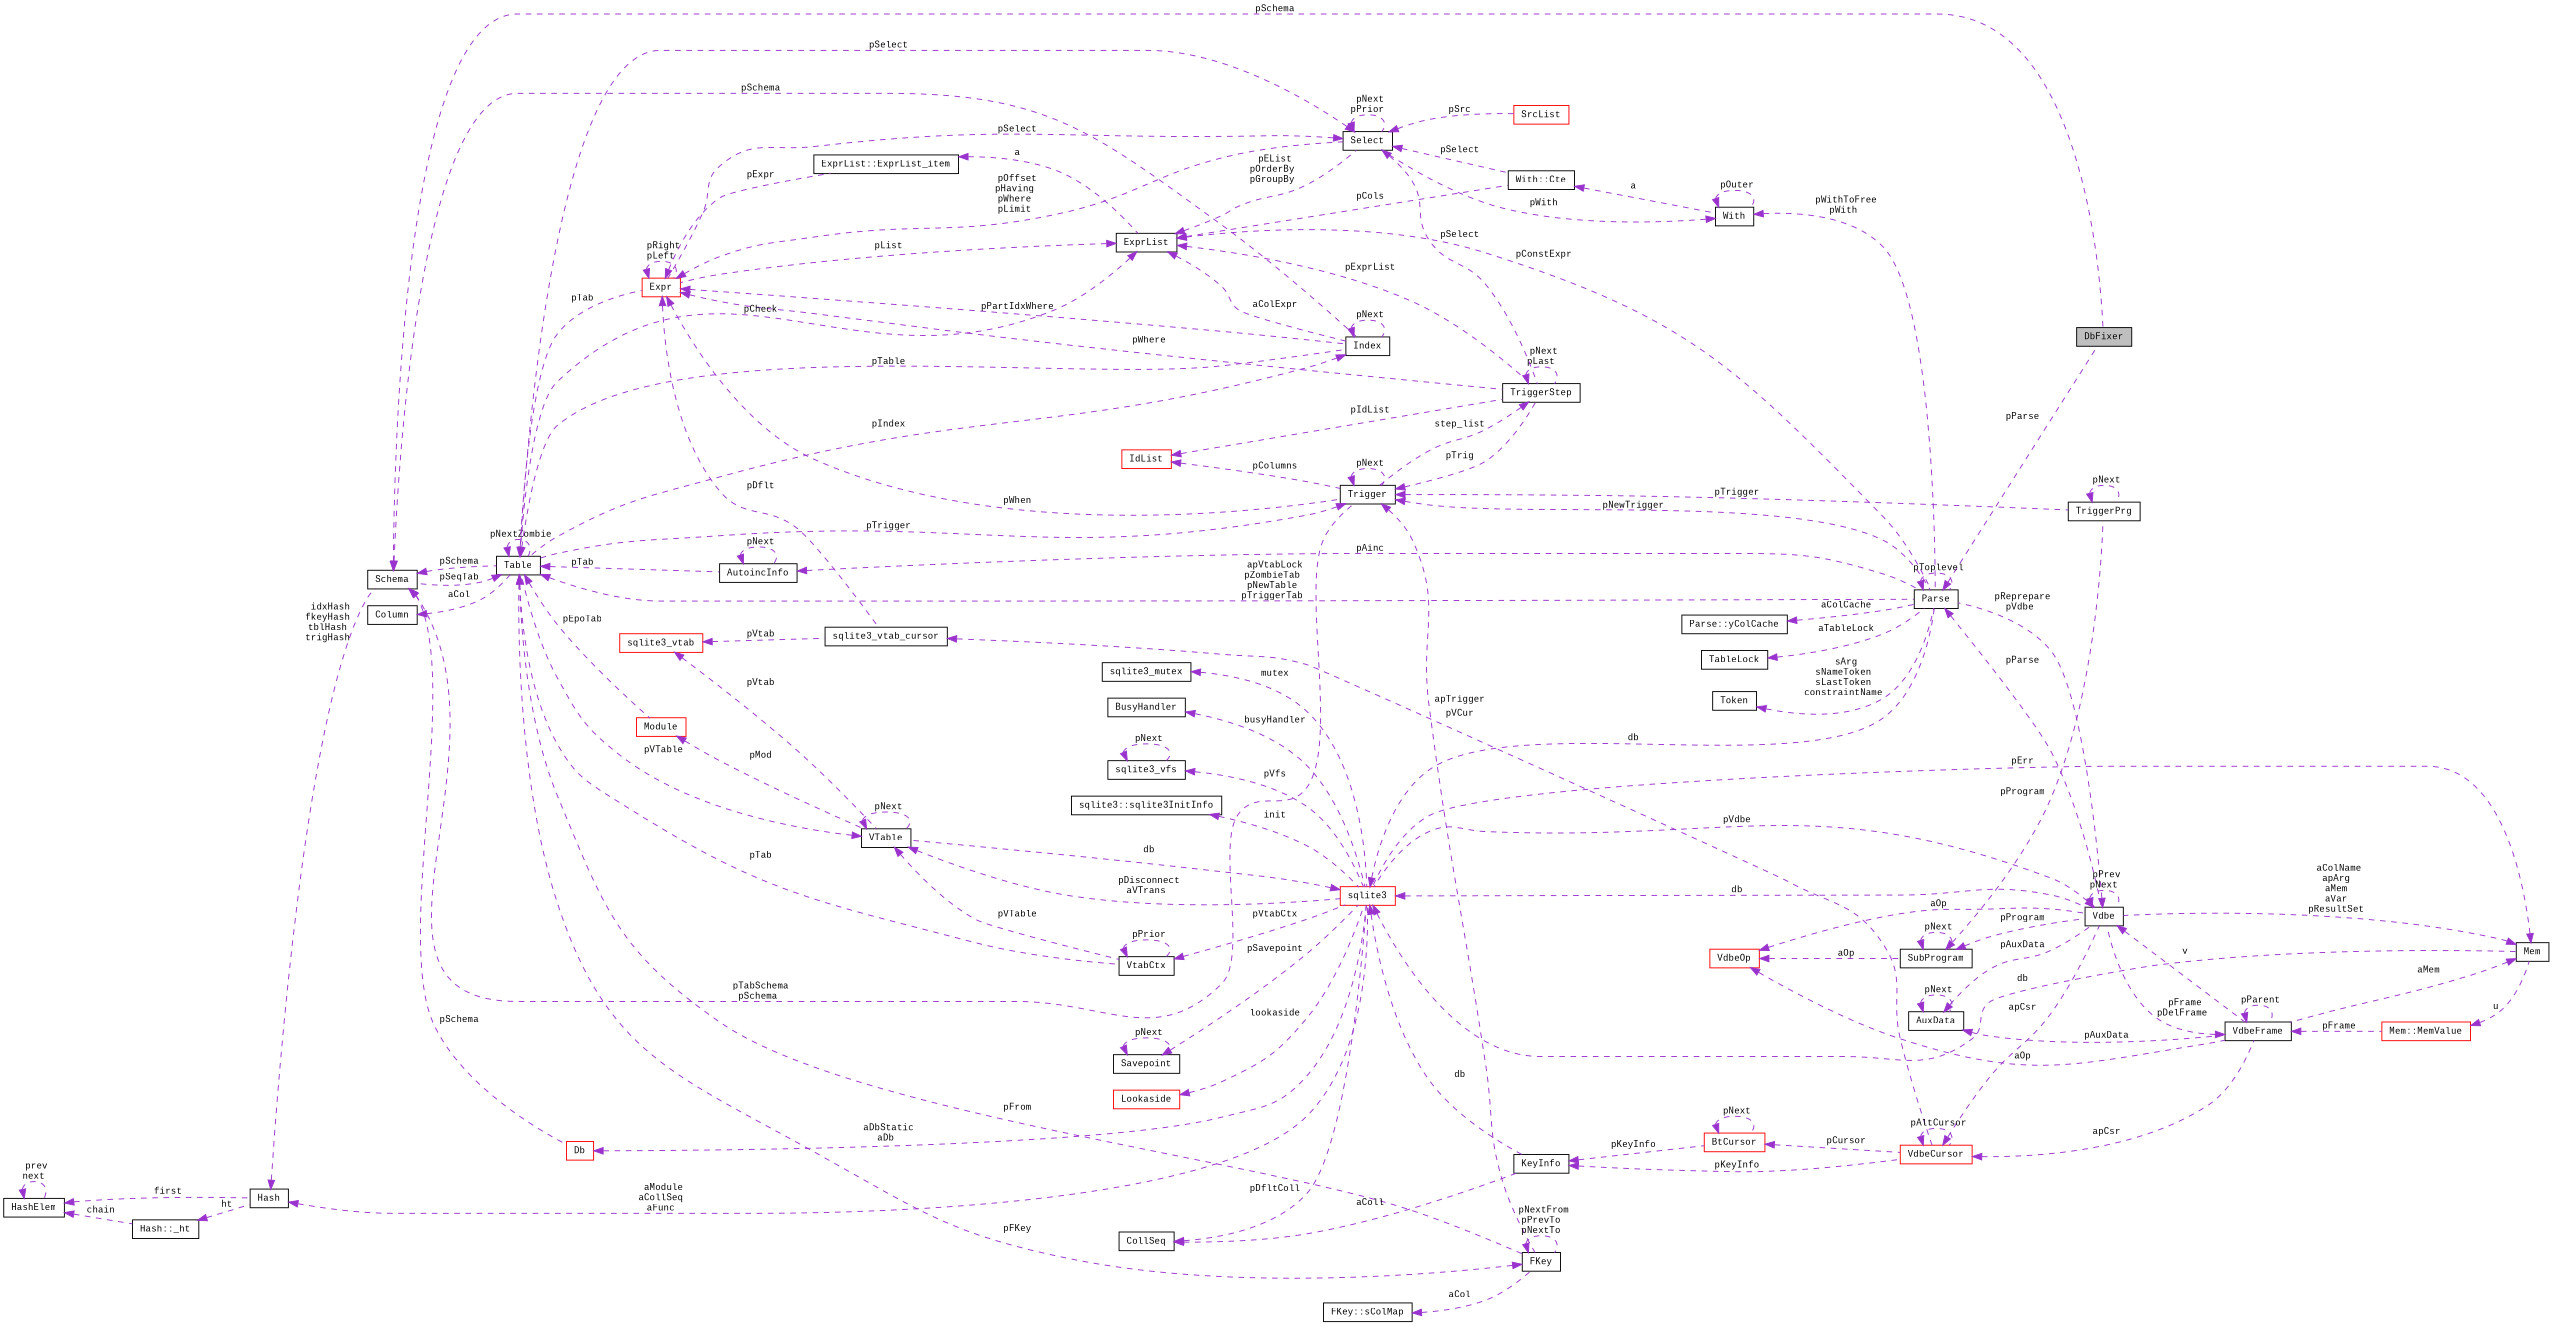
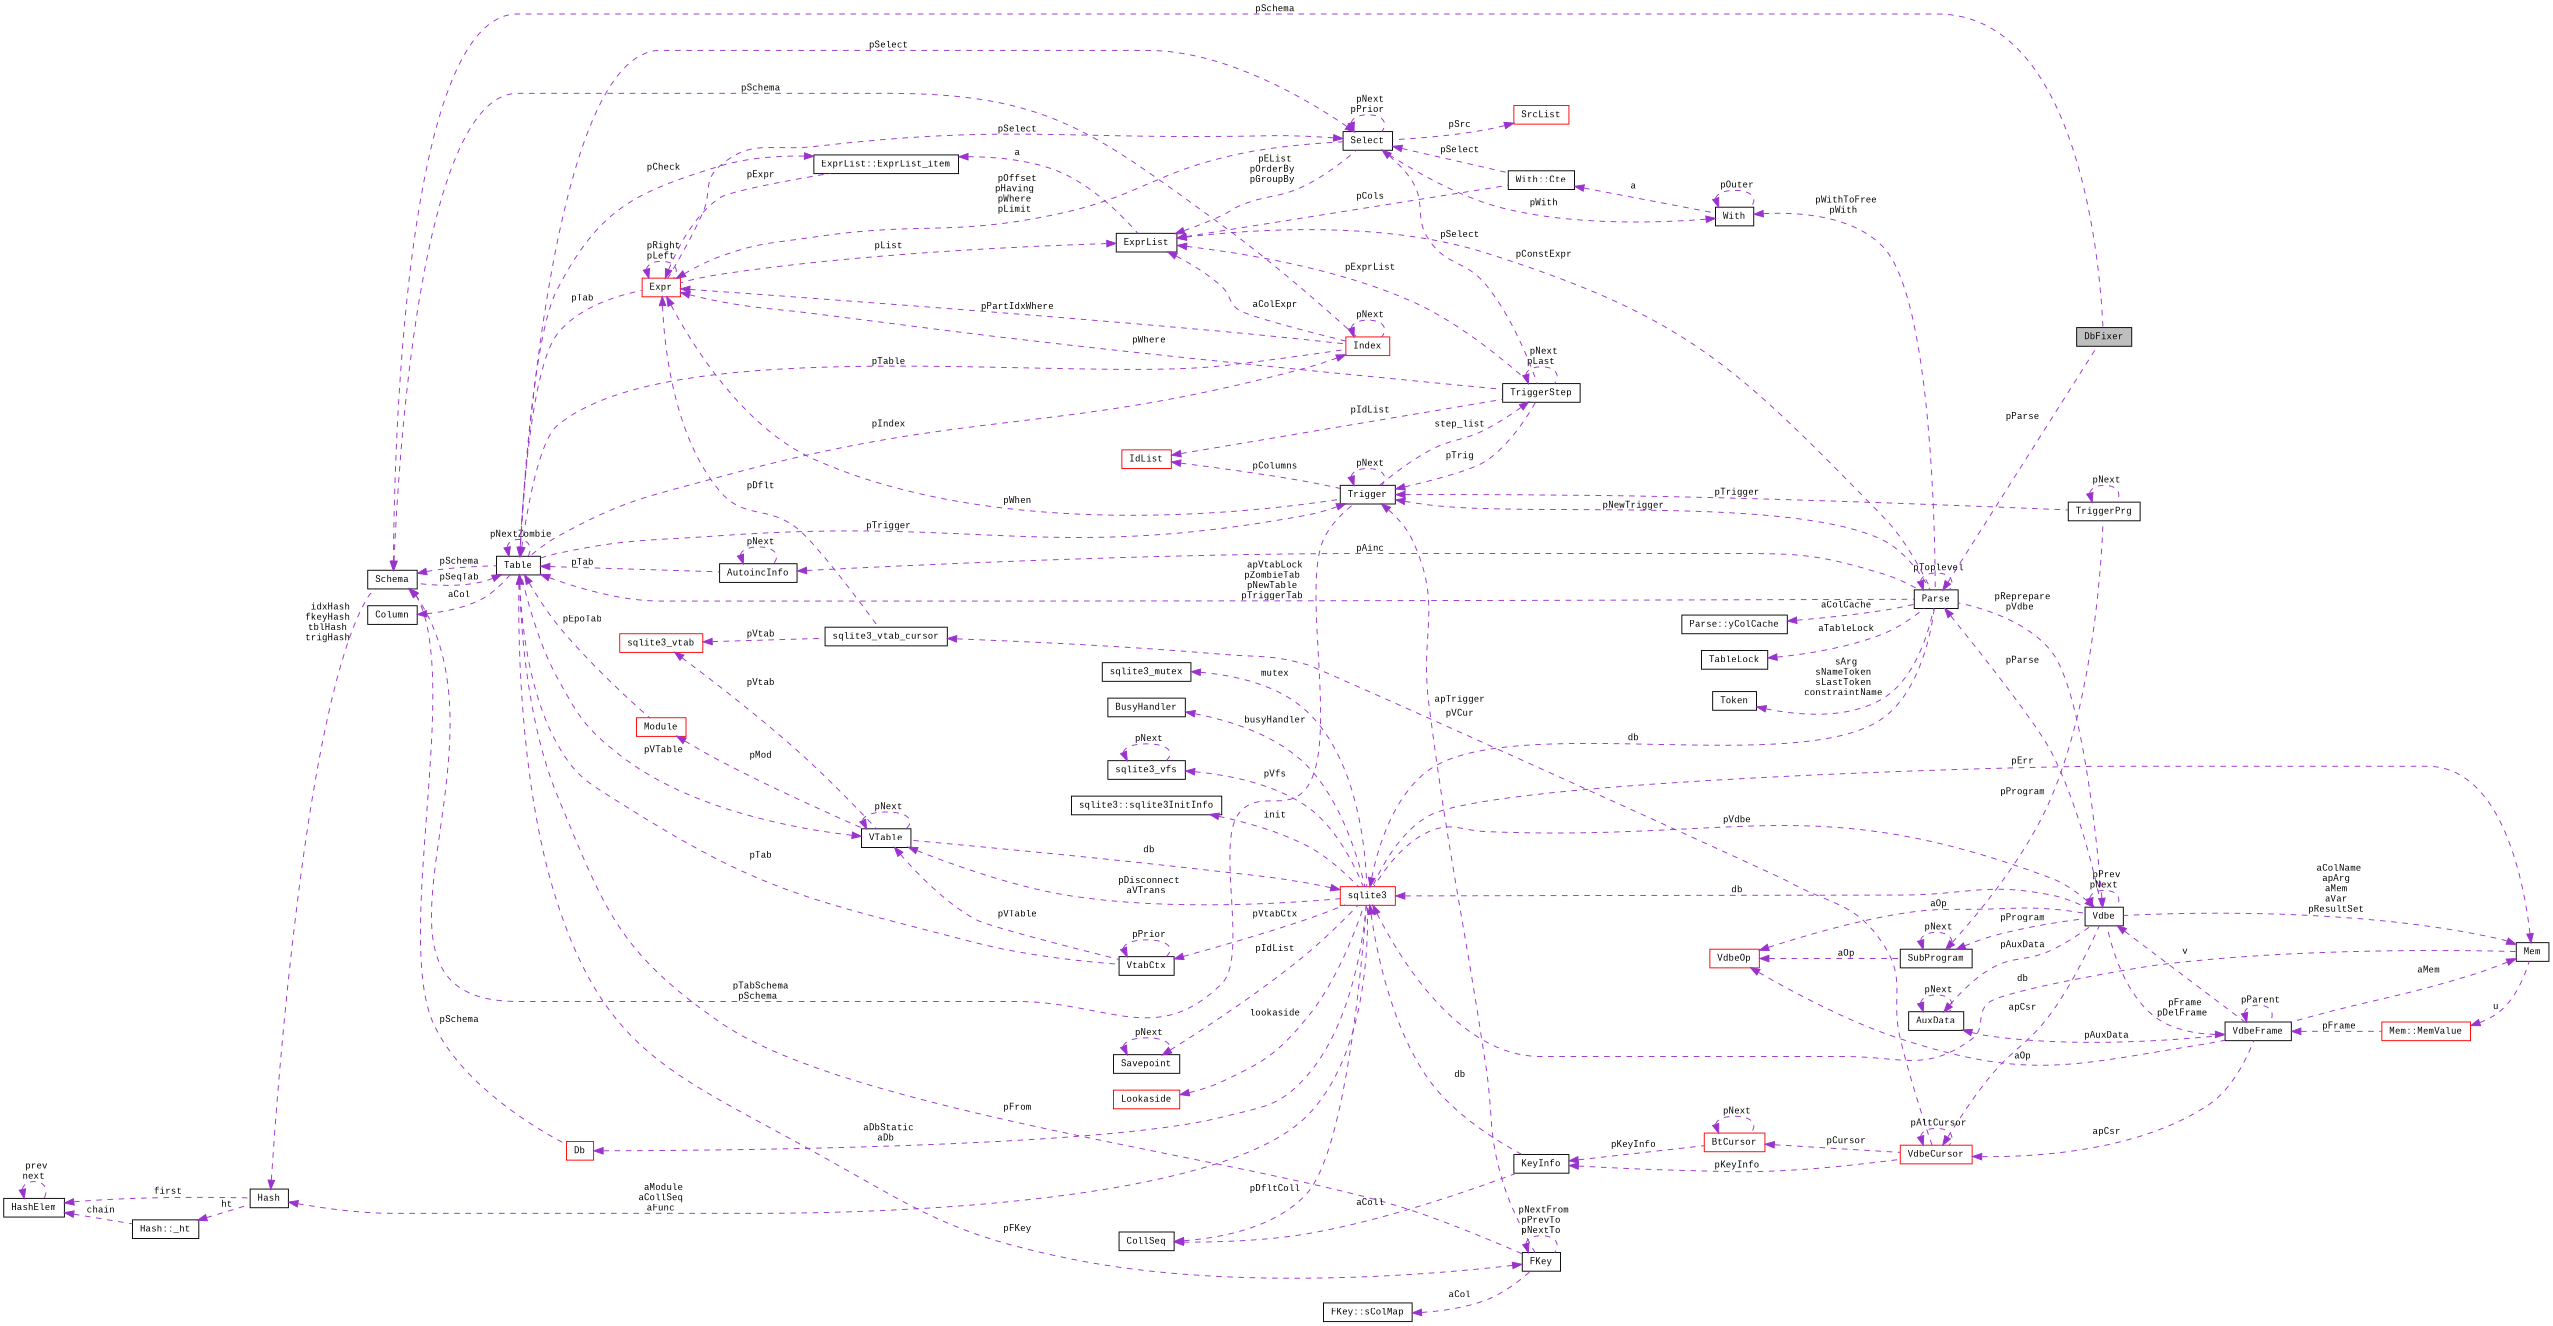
edge "SrcList" -> "Select": reversed
edge "Table" -> "ExprList": now "Table" -> "ExprList::ExprList_item"
node "Index": color black -> red
edge "sqlite3" -> "Savepoint": label " pSavepoint" -> " pIdList"
